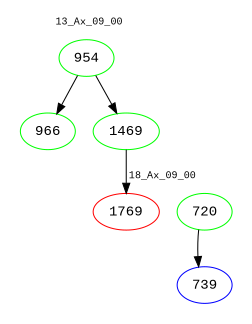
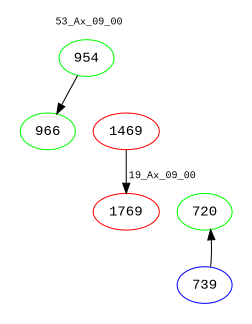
cluster "13_Ax_09_00": label "13_Ax_09_00" -> "53_Ax_09_00"
edge "954" -> "1469": removed
node "1469": color green -> red
cluster "18_Ax_09_00": label "18_Ax_09_00" -> "19_Ax_09_00"
edge "720" -> "739": reversed
